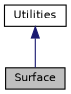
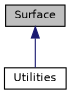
edge "Surface" -> "Utilities": reversed
